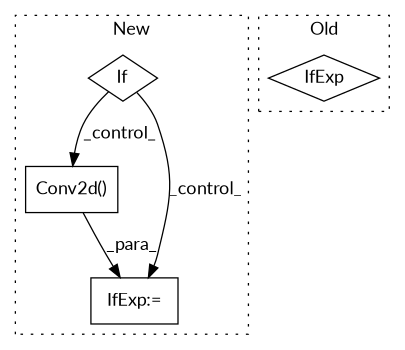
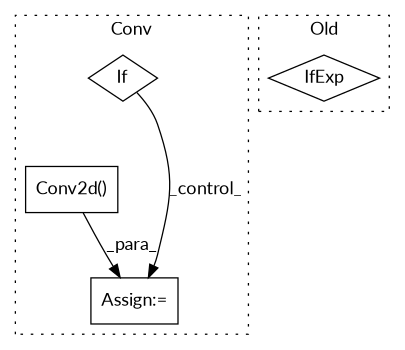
cluster "New": label "New" -> "Conv"
edge "If" -> "Conv2d()": removed, label "_control_"
node "IfExp:=": label "IfExp:=" -> "Assign:="
